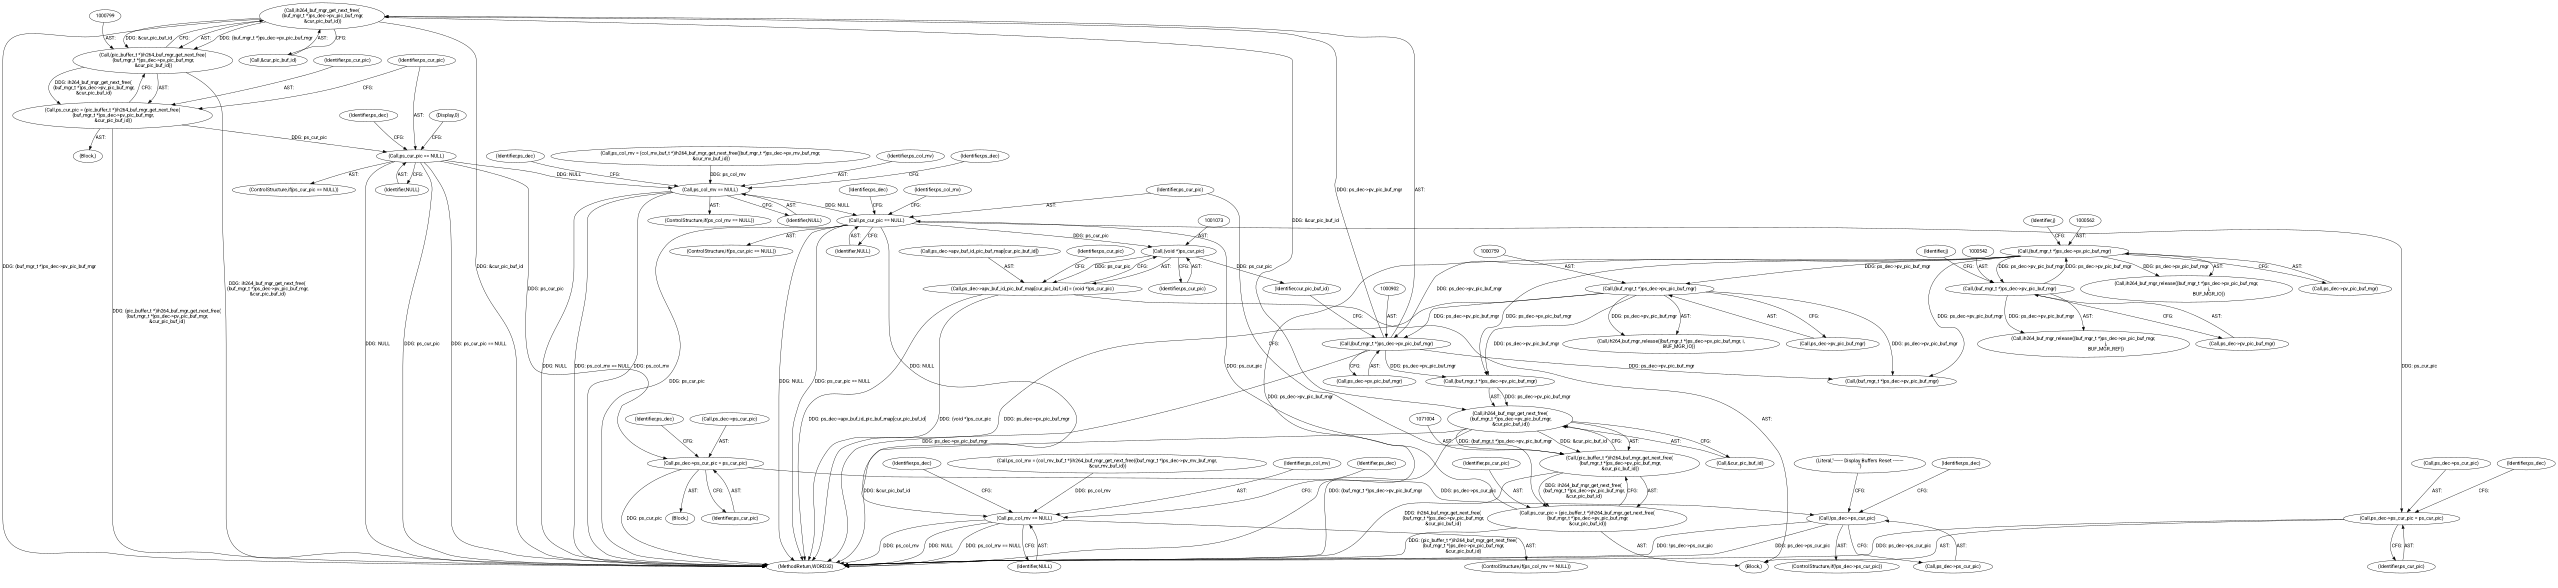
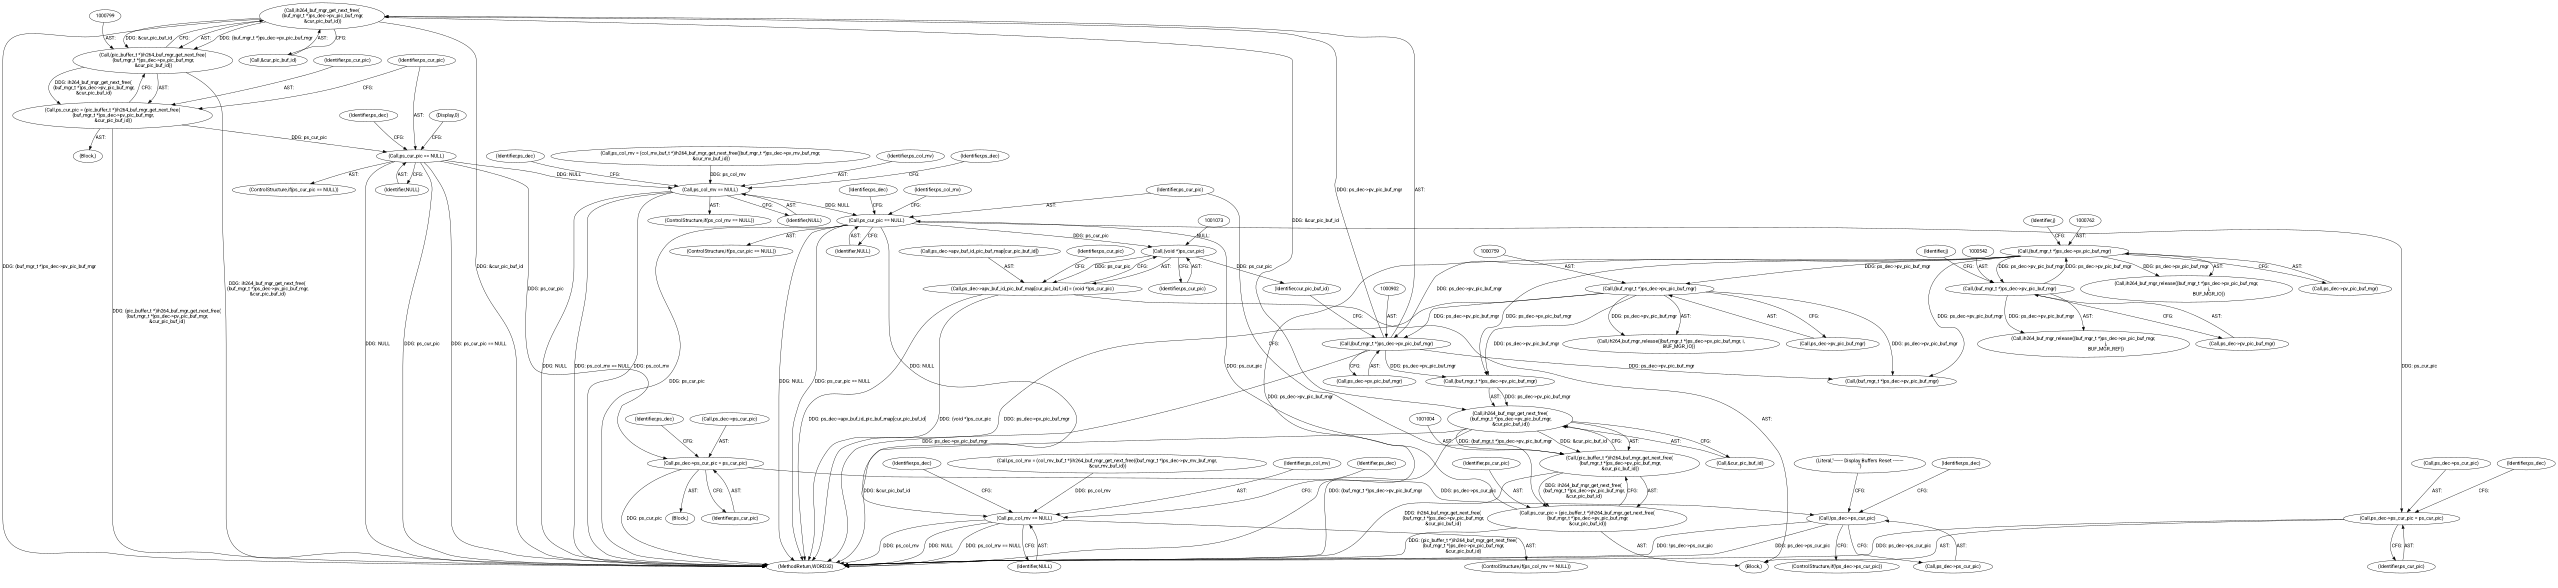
node "1000562": label "1000562" -> "1000762"
edge "1001073" -> "(Call,(void *)ps_cur_pic)": label "AST: " -> "NULL: "
node "1071004": label "1071004" -> "1001004"
edge "(Call,!ps_dec->ps_cur_pic)" -> "(ControlStructure,if(!ps_dec->ps_cur_pic))": label "AST: " -> "CFG: "
